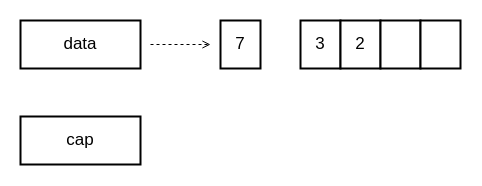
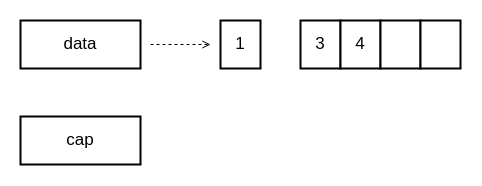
node "7": label "7" -> "1"
node "2": label "2" -> "4"
